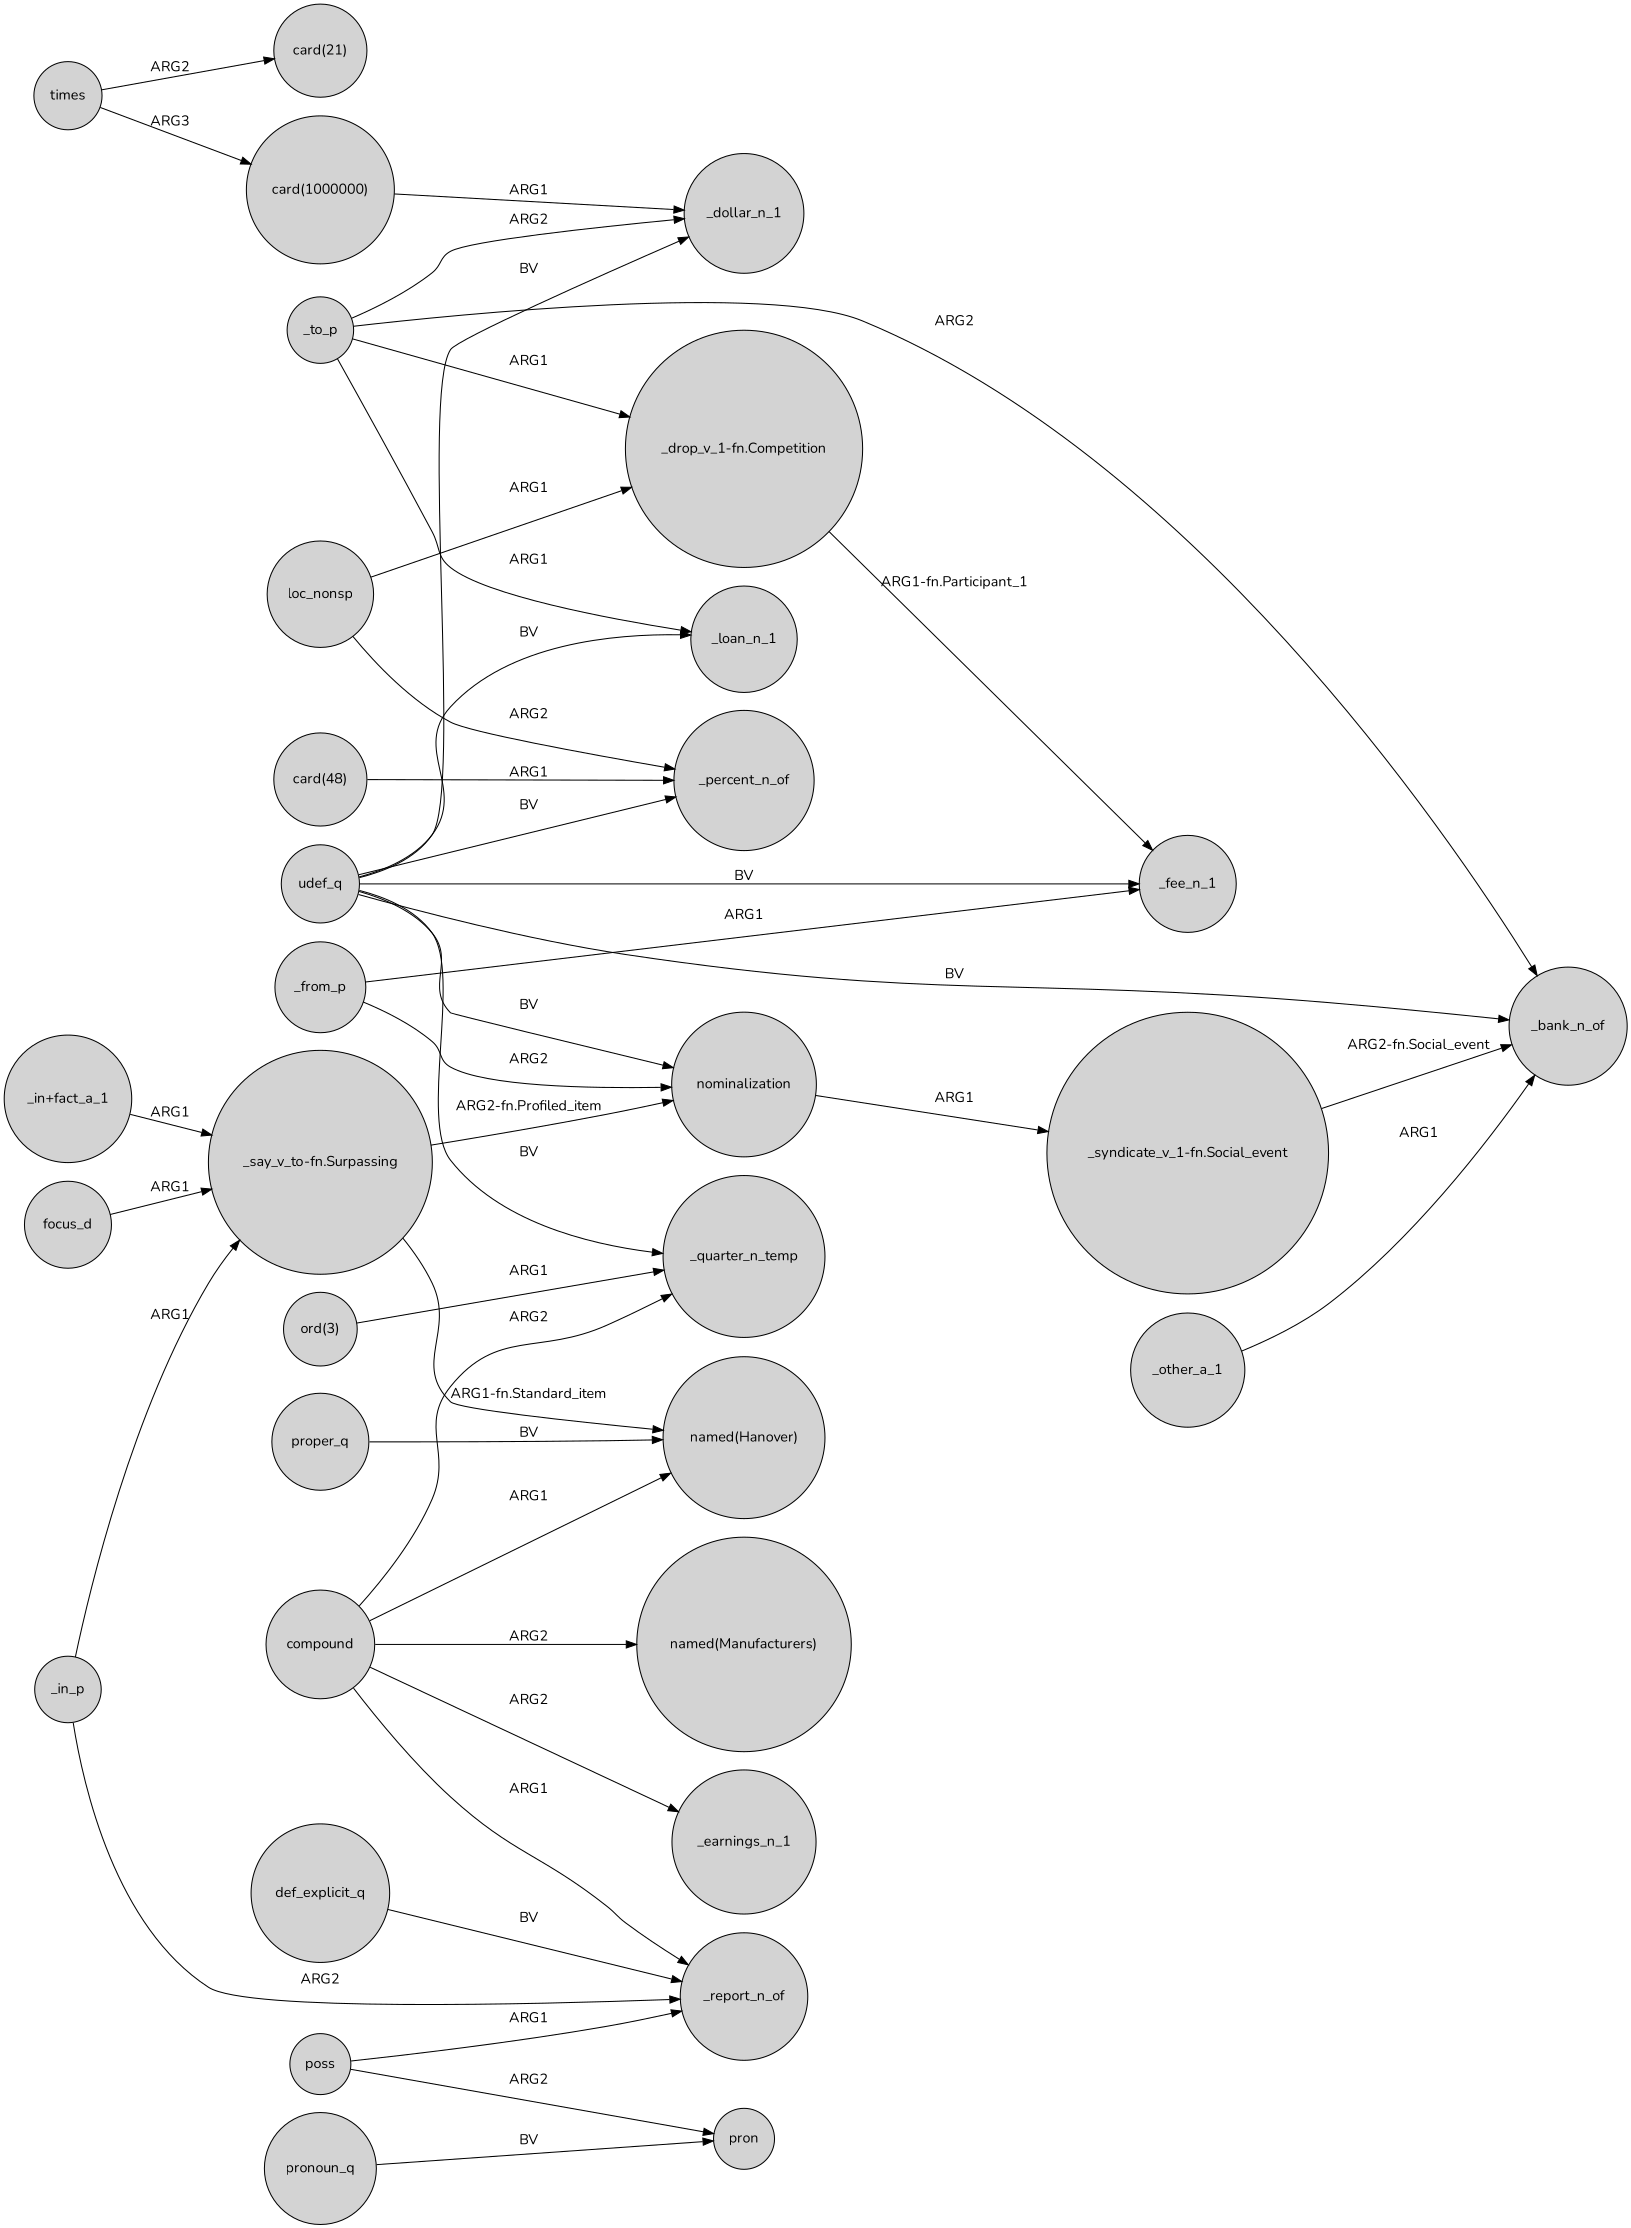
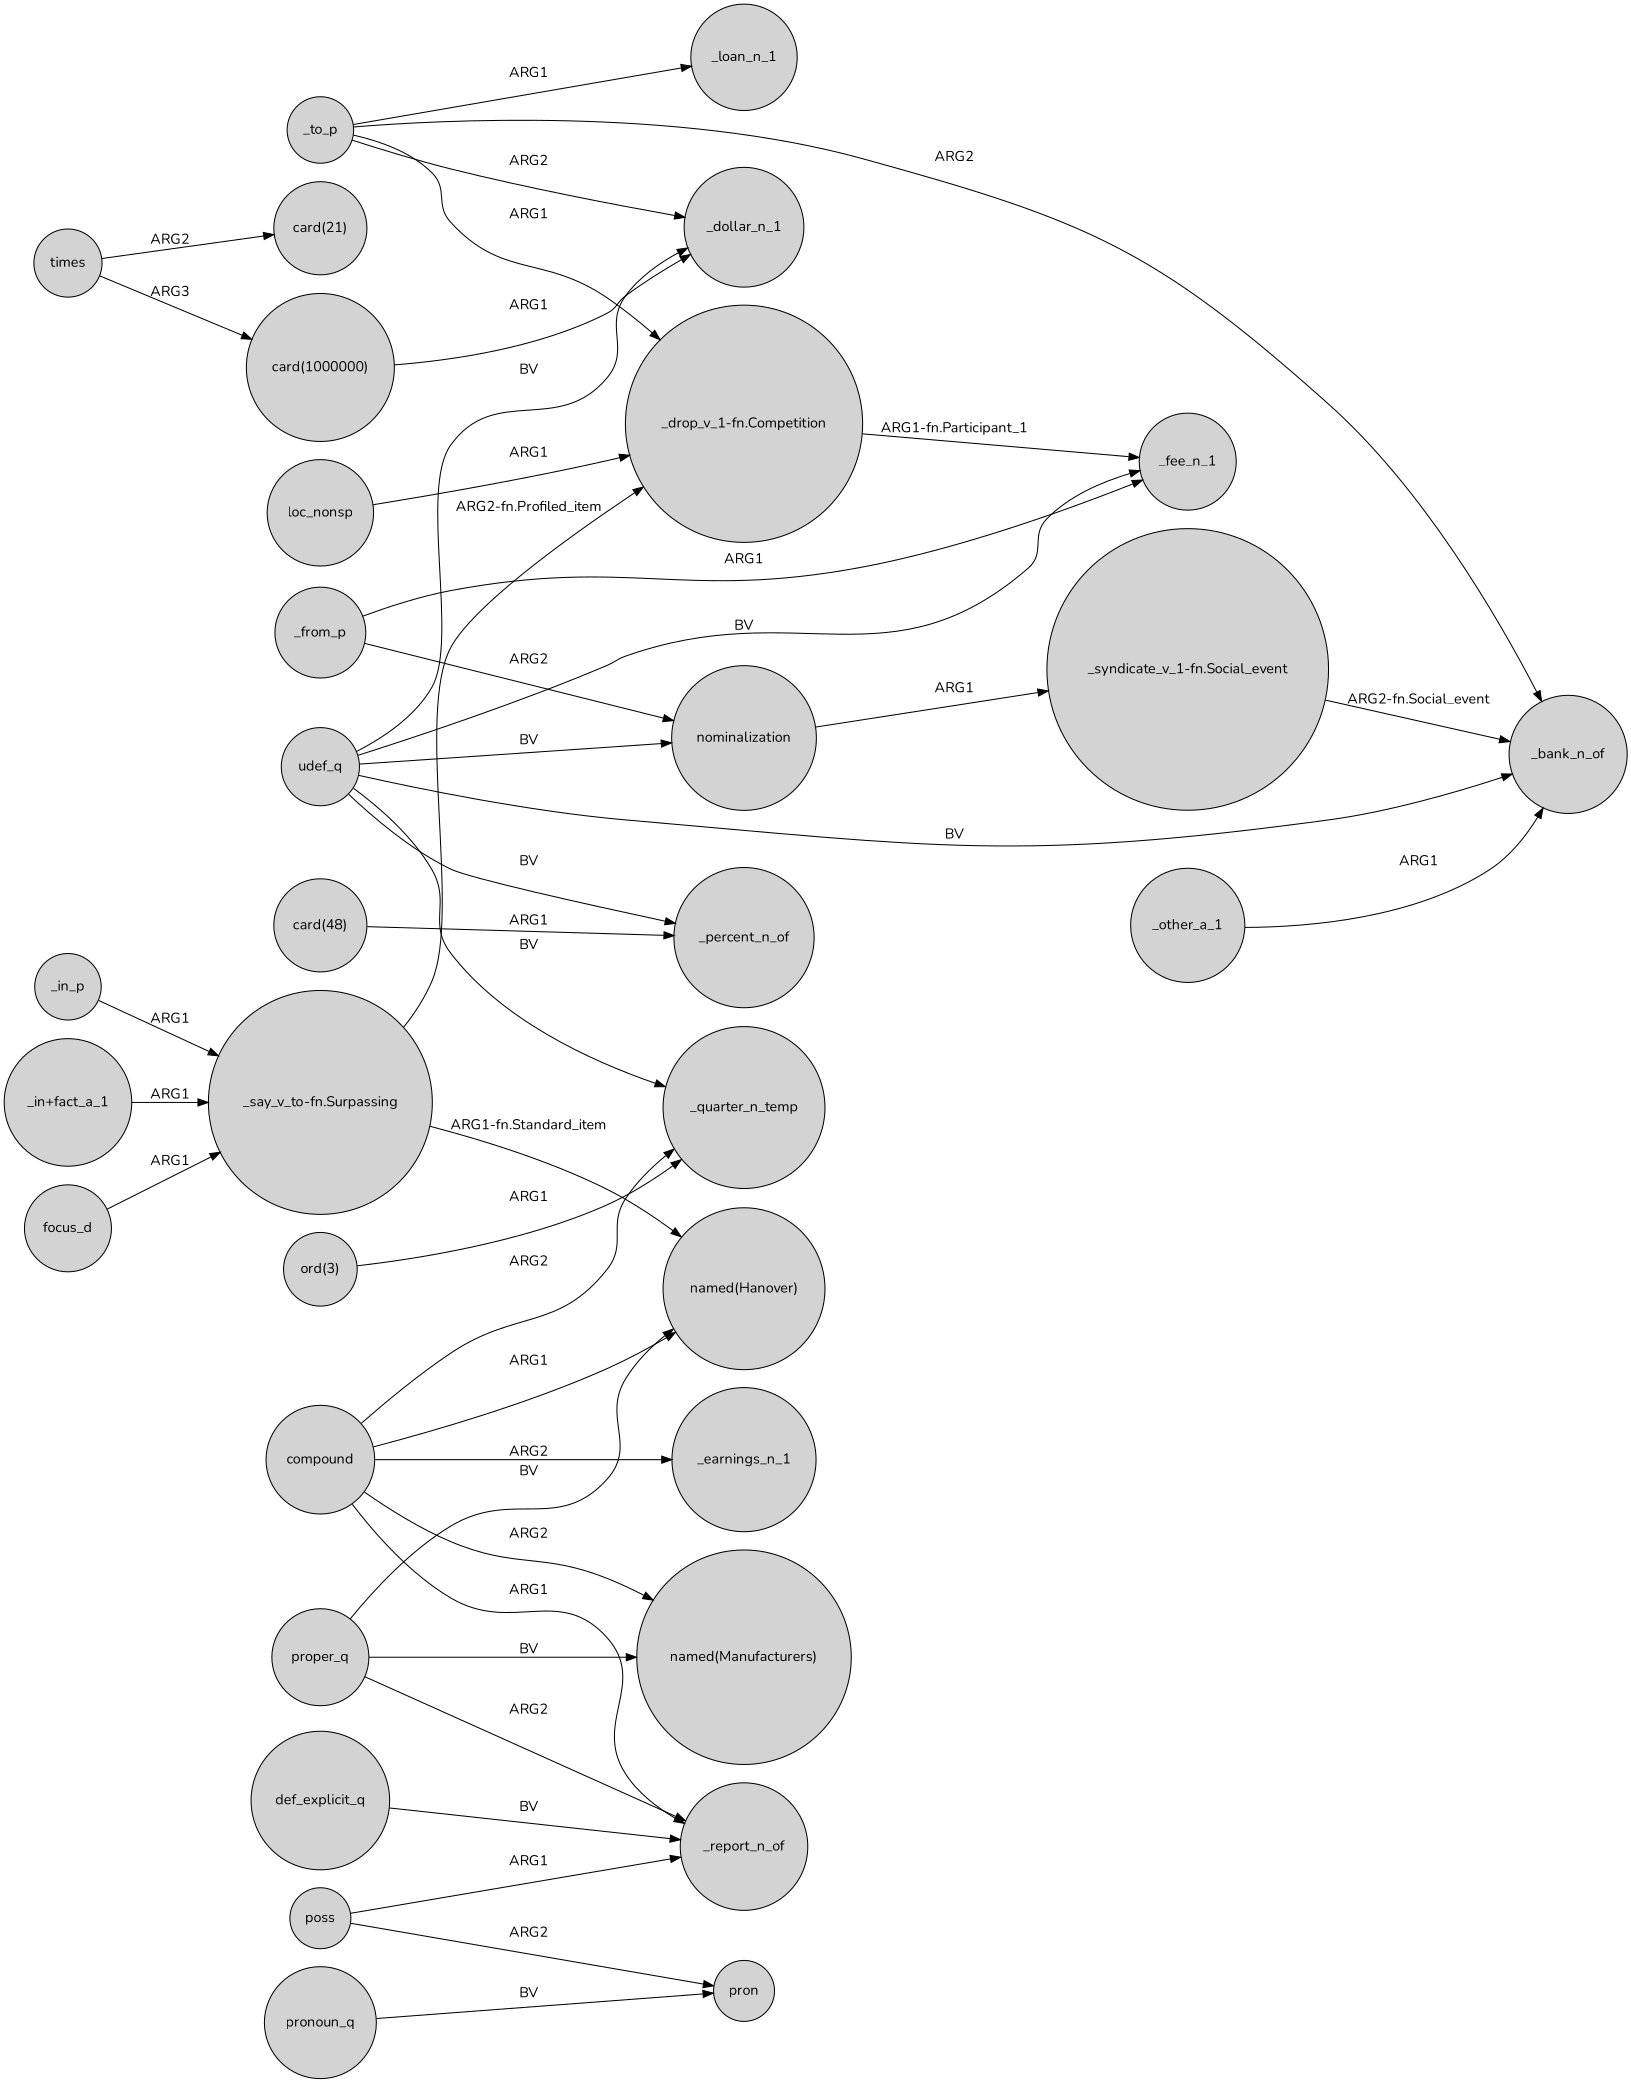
edge "udef_q" -> "_loan_n_1": removed, label "BV"
edge "loc_nonsp" -> "_percent_n_of": removed, label "ARG2"
edge "_say_v_to-fn.Surpassing" -> "nominalization": now "_say_v_to-fn.Surpassing" -> "_drop_v_1-fn.Competition"
edge "proper_q" -> "named(Manufacturers)": added, label "BV"
edge "_in_p" -> "_report_n_of": now "proper_q" -> "_report_n_of"
